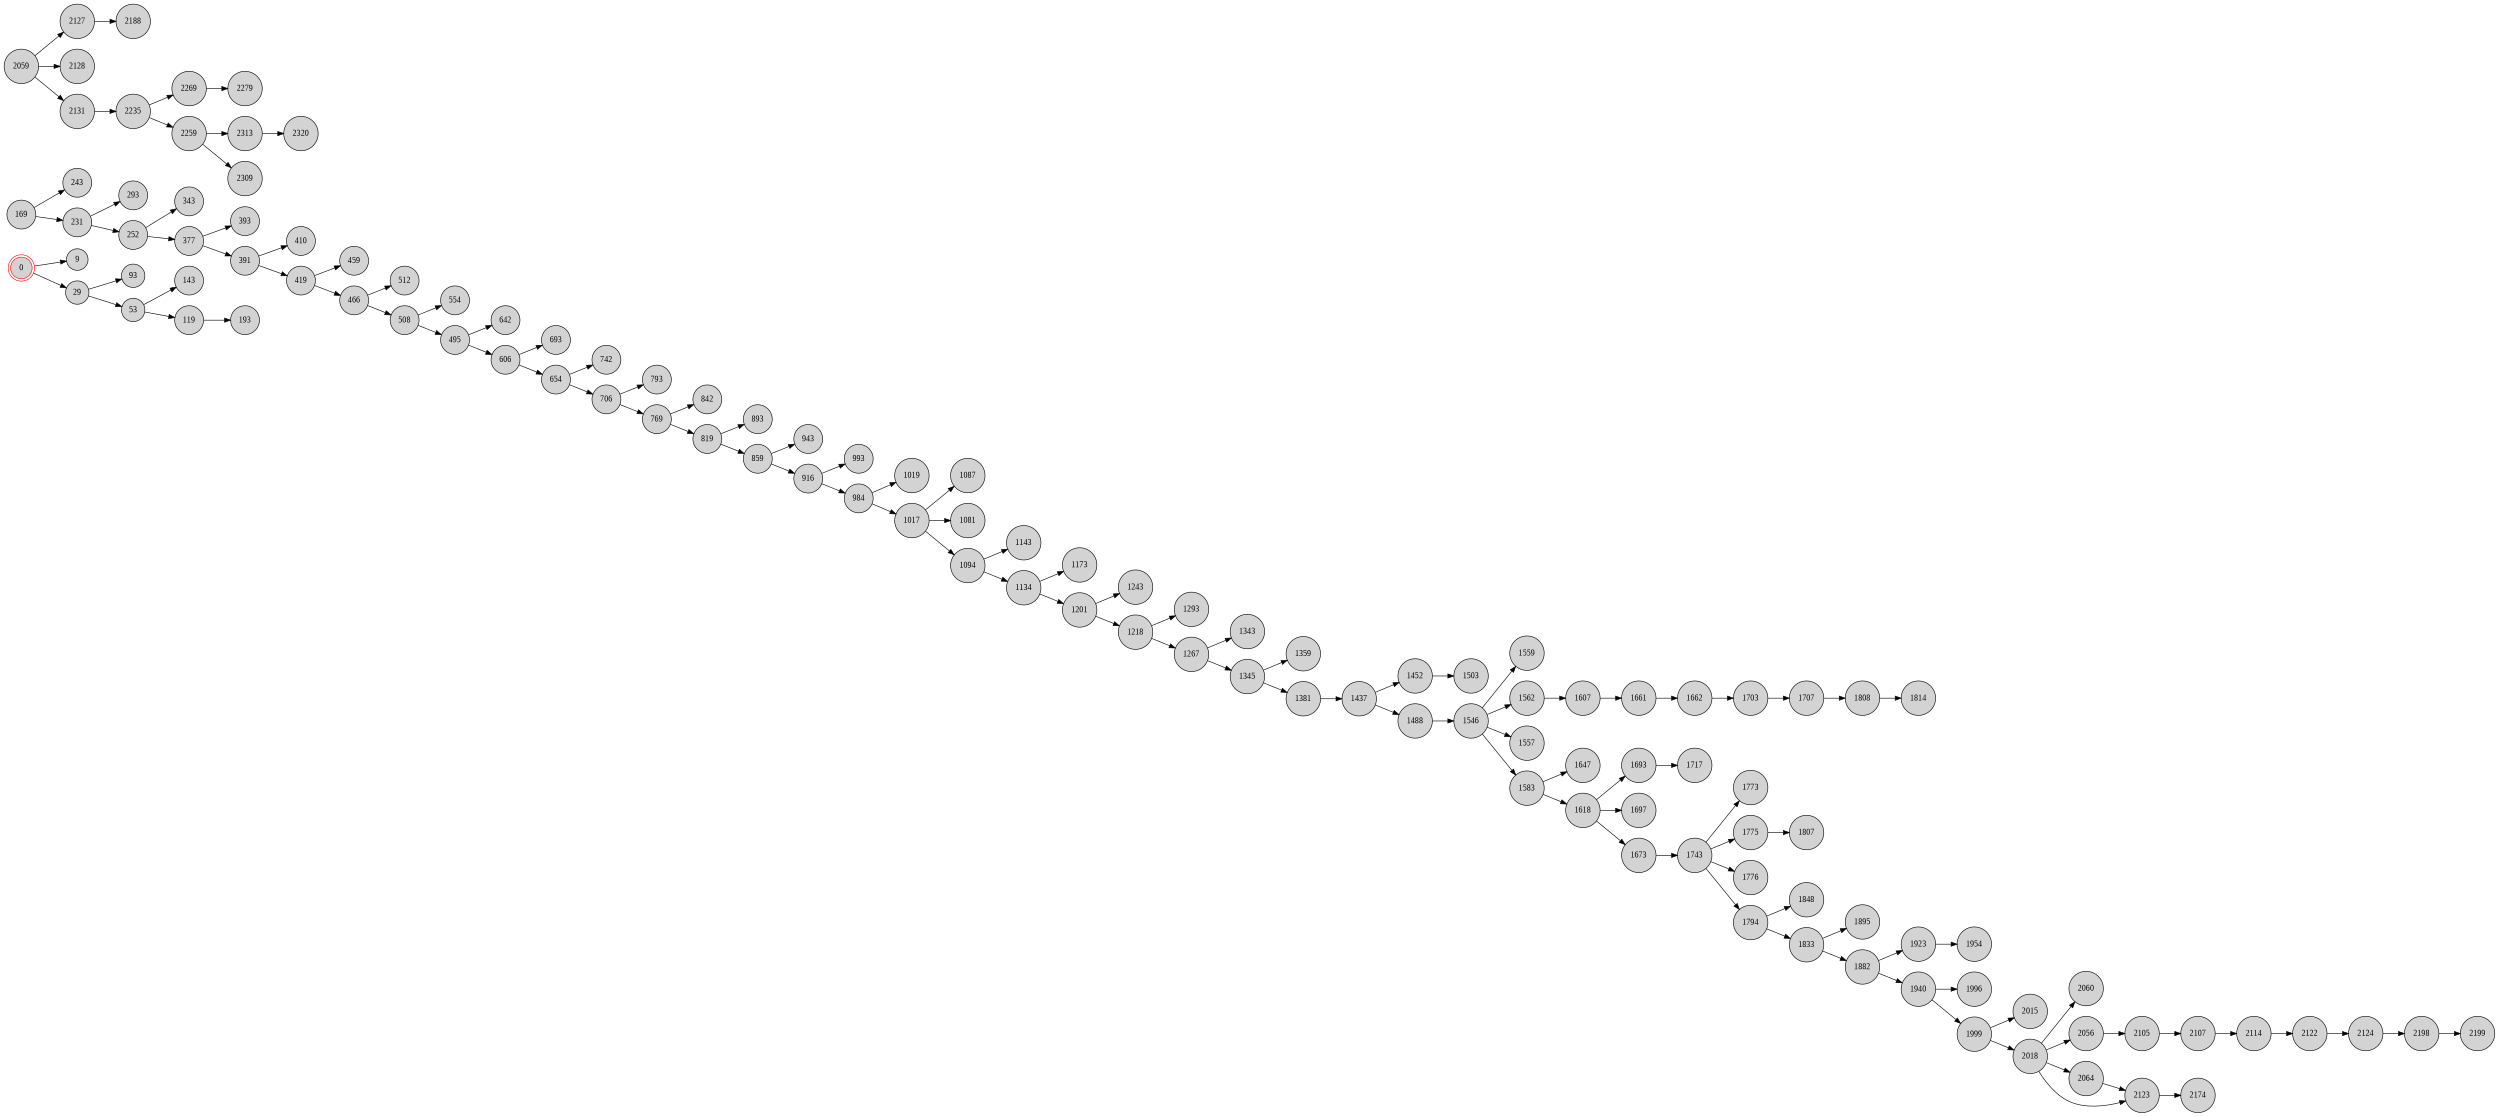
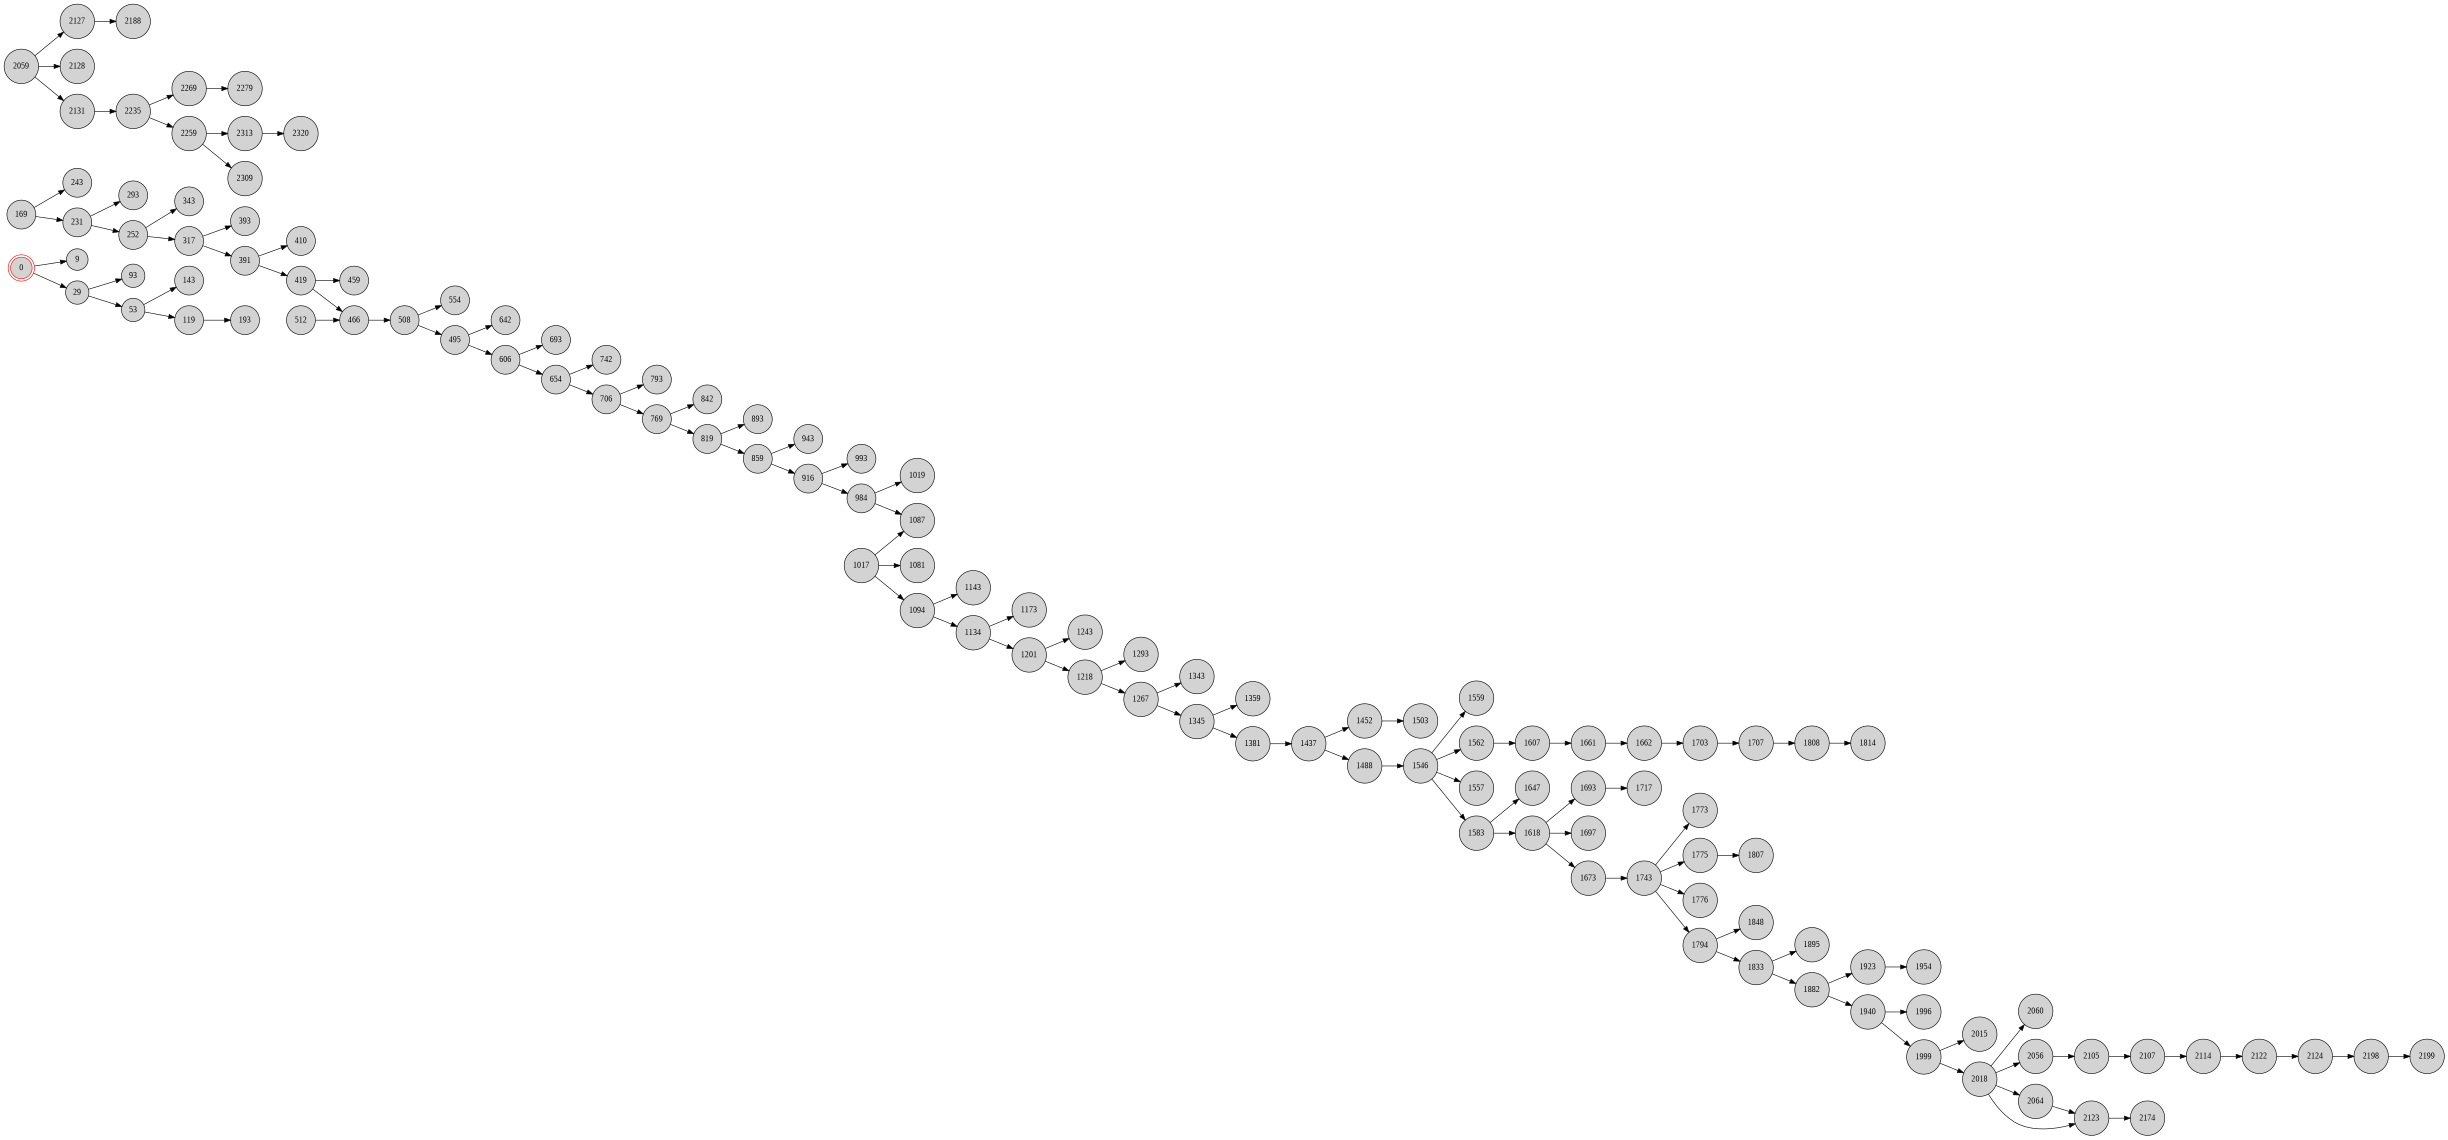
node "377": label "377" -> "317"
edge "466" -> "512": reversed
edge "984" -> "1017": now "984" -> "1087"
